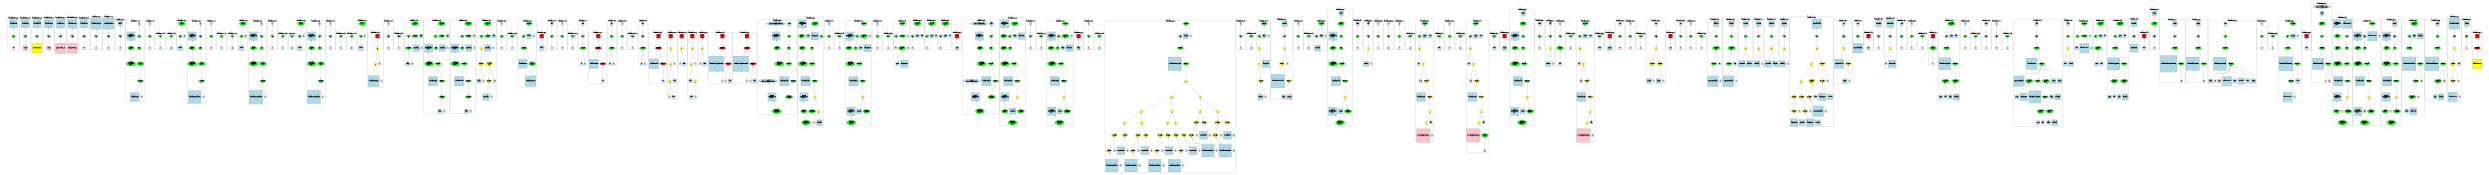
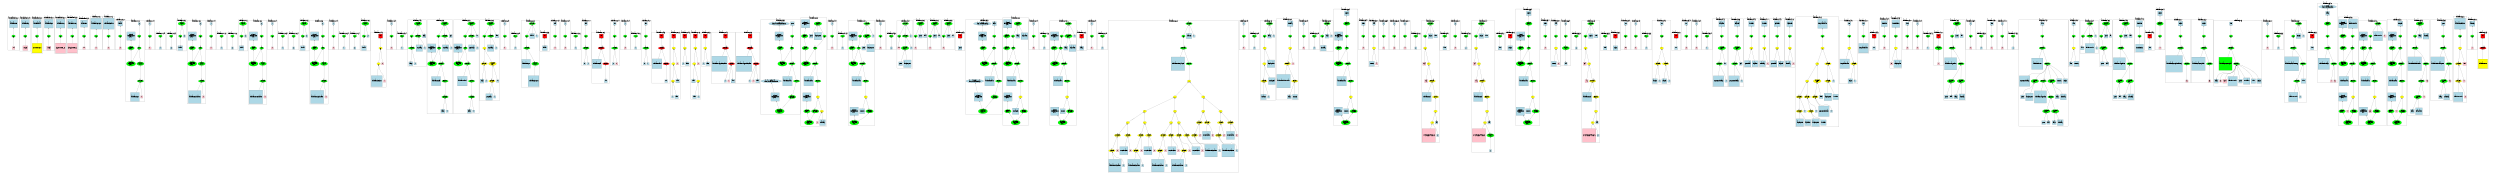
node "audiobeam_zero": label "audiobeam_zero" -> "location_zero"
cluster "sum.c:122:64": label "sum.c:122:64" -> "audiobeam.c:122:64"
node "audiobeam_process_signal": fillcolor lightblue -> green
node "sound_speed": added
